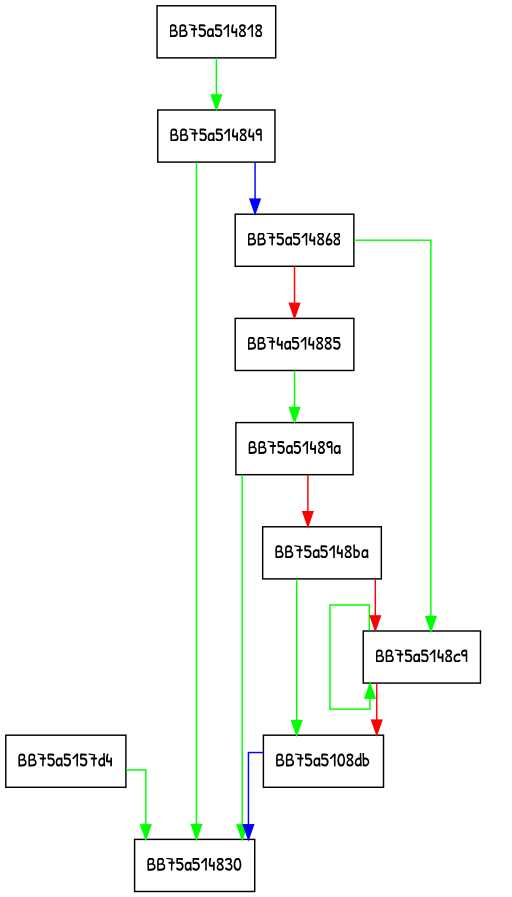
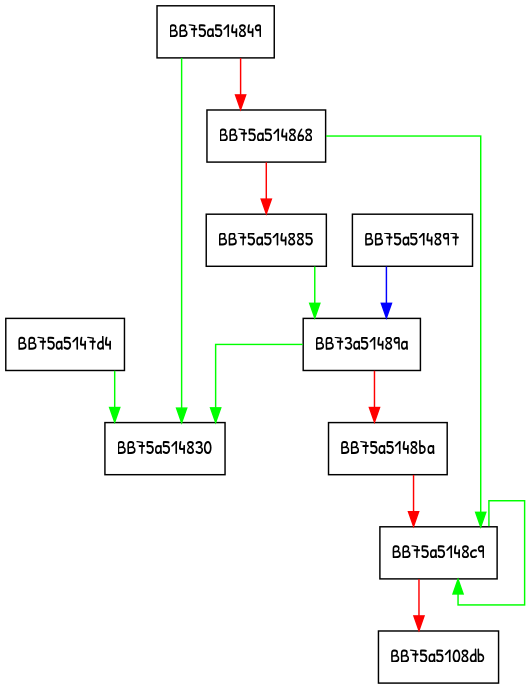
node "BB75a514818": removed
edge "BB75a514849" -> "BB75a514868": color blue -> red
node "BB75a514897": added
node "BB74a514885": label "BB74a514885" -> "BB75a514885"
node "BB75a51489a": label "BB75a51489a" -> "BB73a51489a"
edge "BB75a5148ba" -> "BB75a5108db": removed
node "BB75a5157d4": label "BB75a5157d4" -> "BB75a5147d4"
edge "BB75a5108db" -> "BB75a514830": removed
